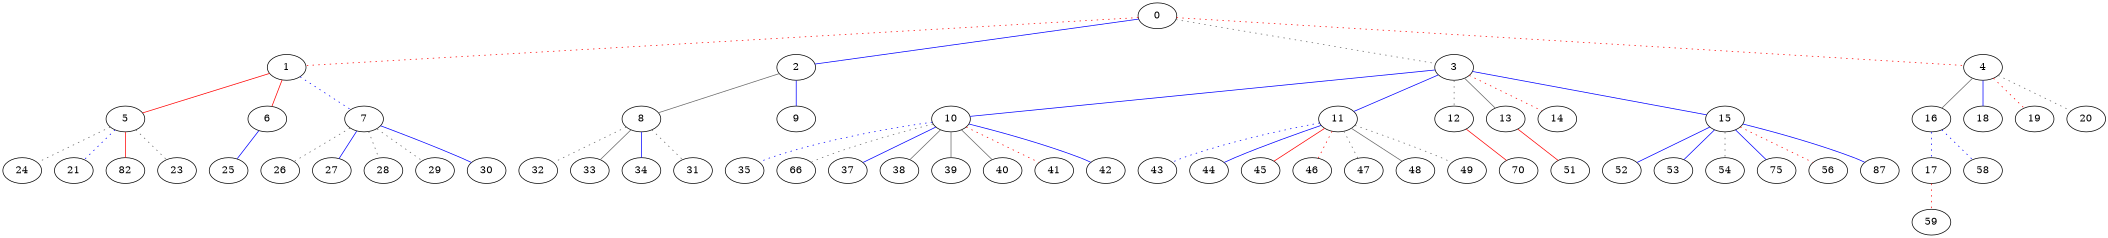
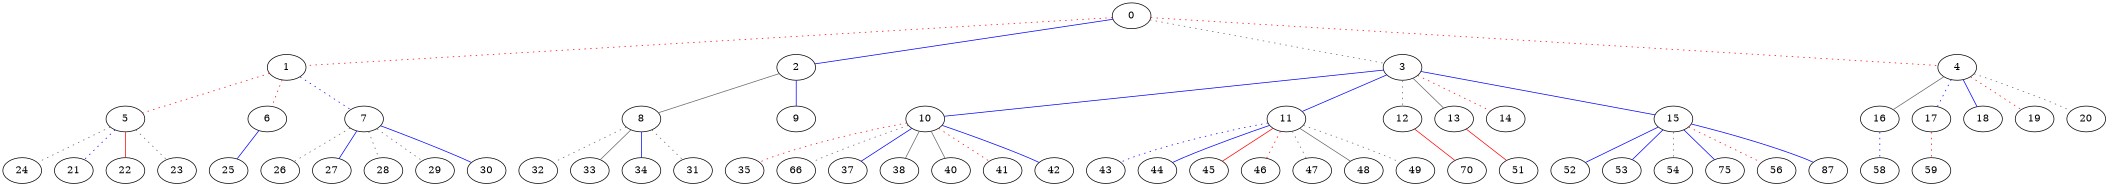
edge "1" -- "5": style solid -> dotted
edge "1" -- "6": style solid -> dotted
edge "10" -- "35": color blue -> red
edge "16" -- "17": now "4" -- "17"
node "82": label "82" -> "22"
node "39": removed
